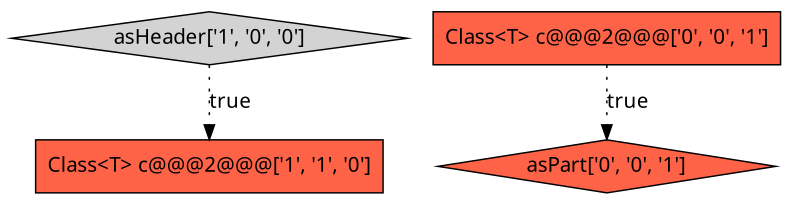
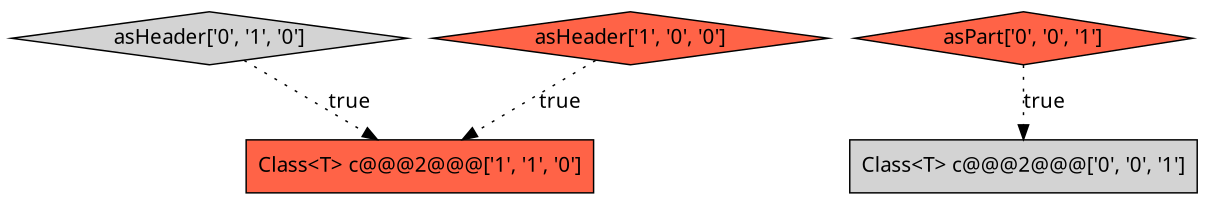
node "asHeader['0', '1', '0']": added
node "asHeader['1', '0', '0']": fillcolor lightgray -> tomato
node "Class<T> c@@@2@@@['0', '0', '1']": fillcolor tomato -> lightgray
edge "Class<T> c@@@2@@@['0', '0', '1']" -> "asPart['0', '0', '1']": reversed
